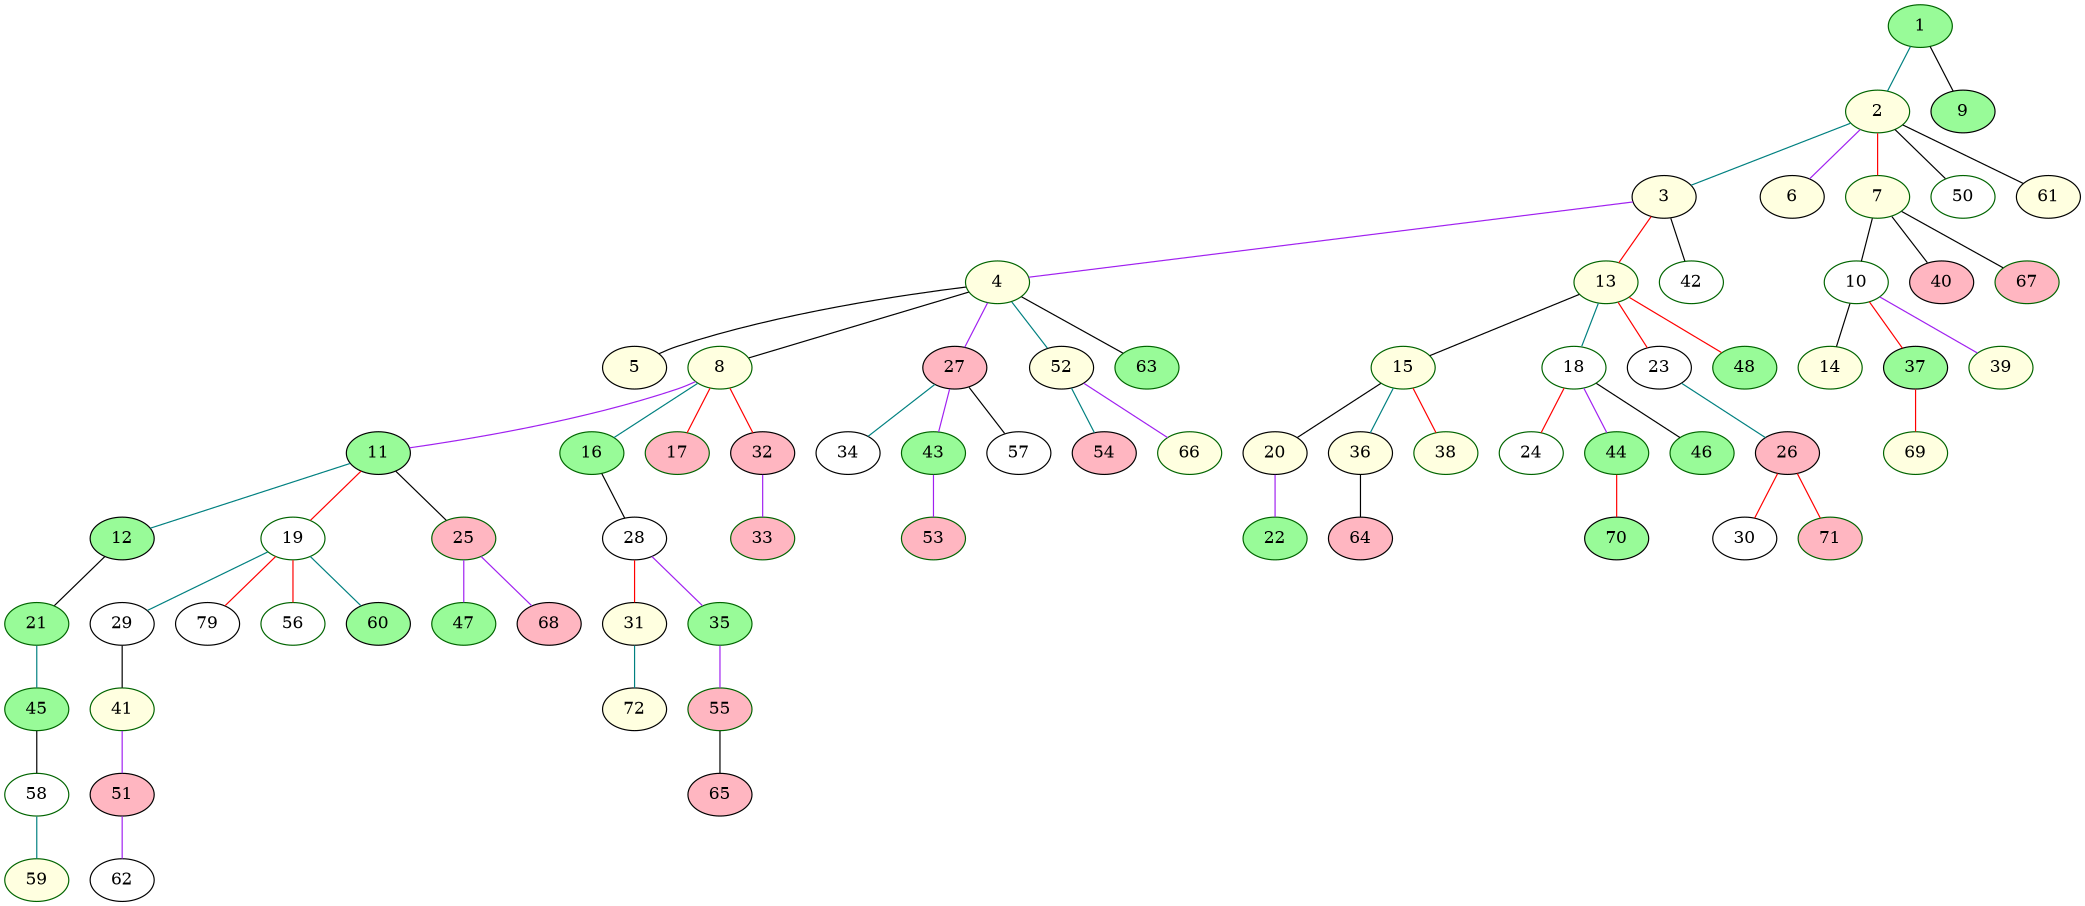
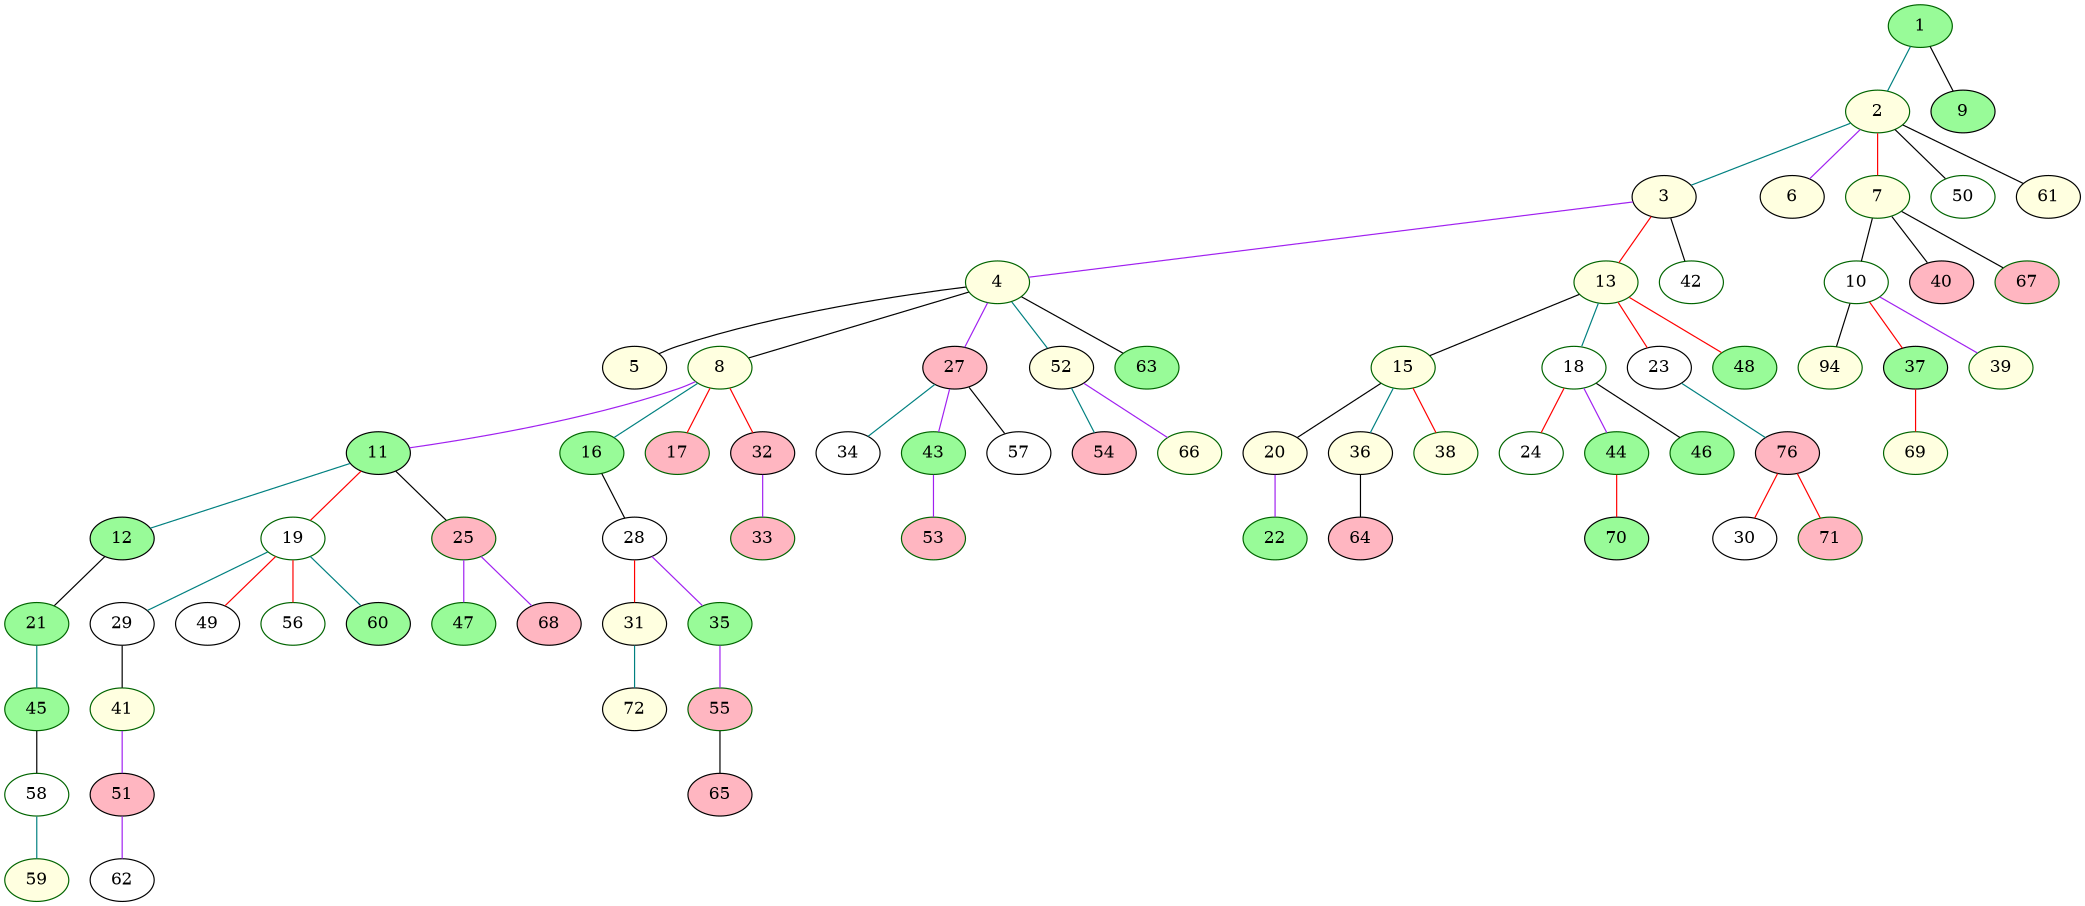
node "14": label "14" -> "94"
node "26": label "26" -> "76"
node "79": label "79" -> "49"
